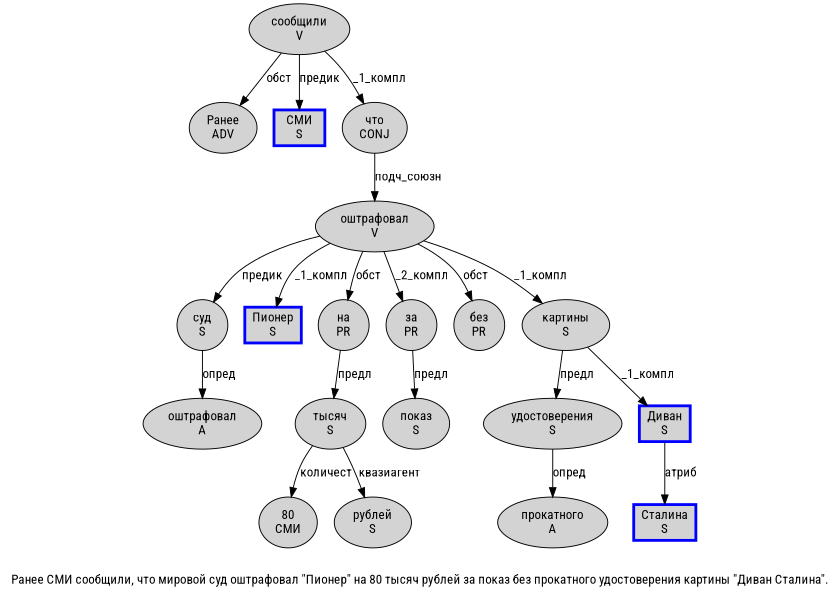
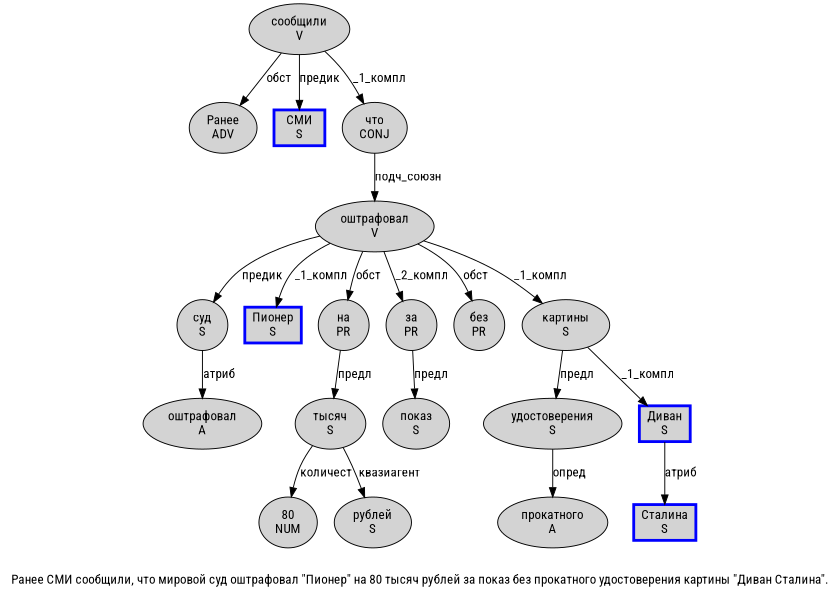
edge "суд S" -> "оштрафовал A": label "опред" -> "атриб"
node "80 СМИ": label "80 СМИ" -> "80 NUM"
